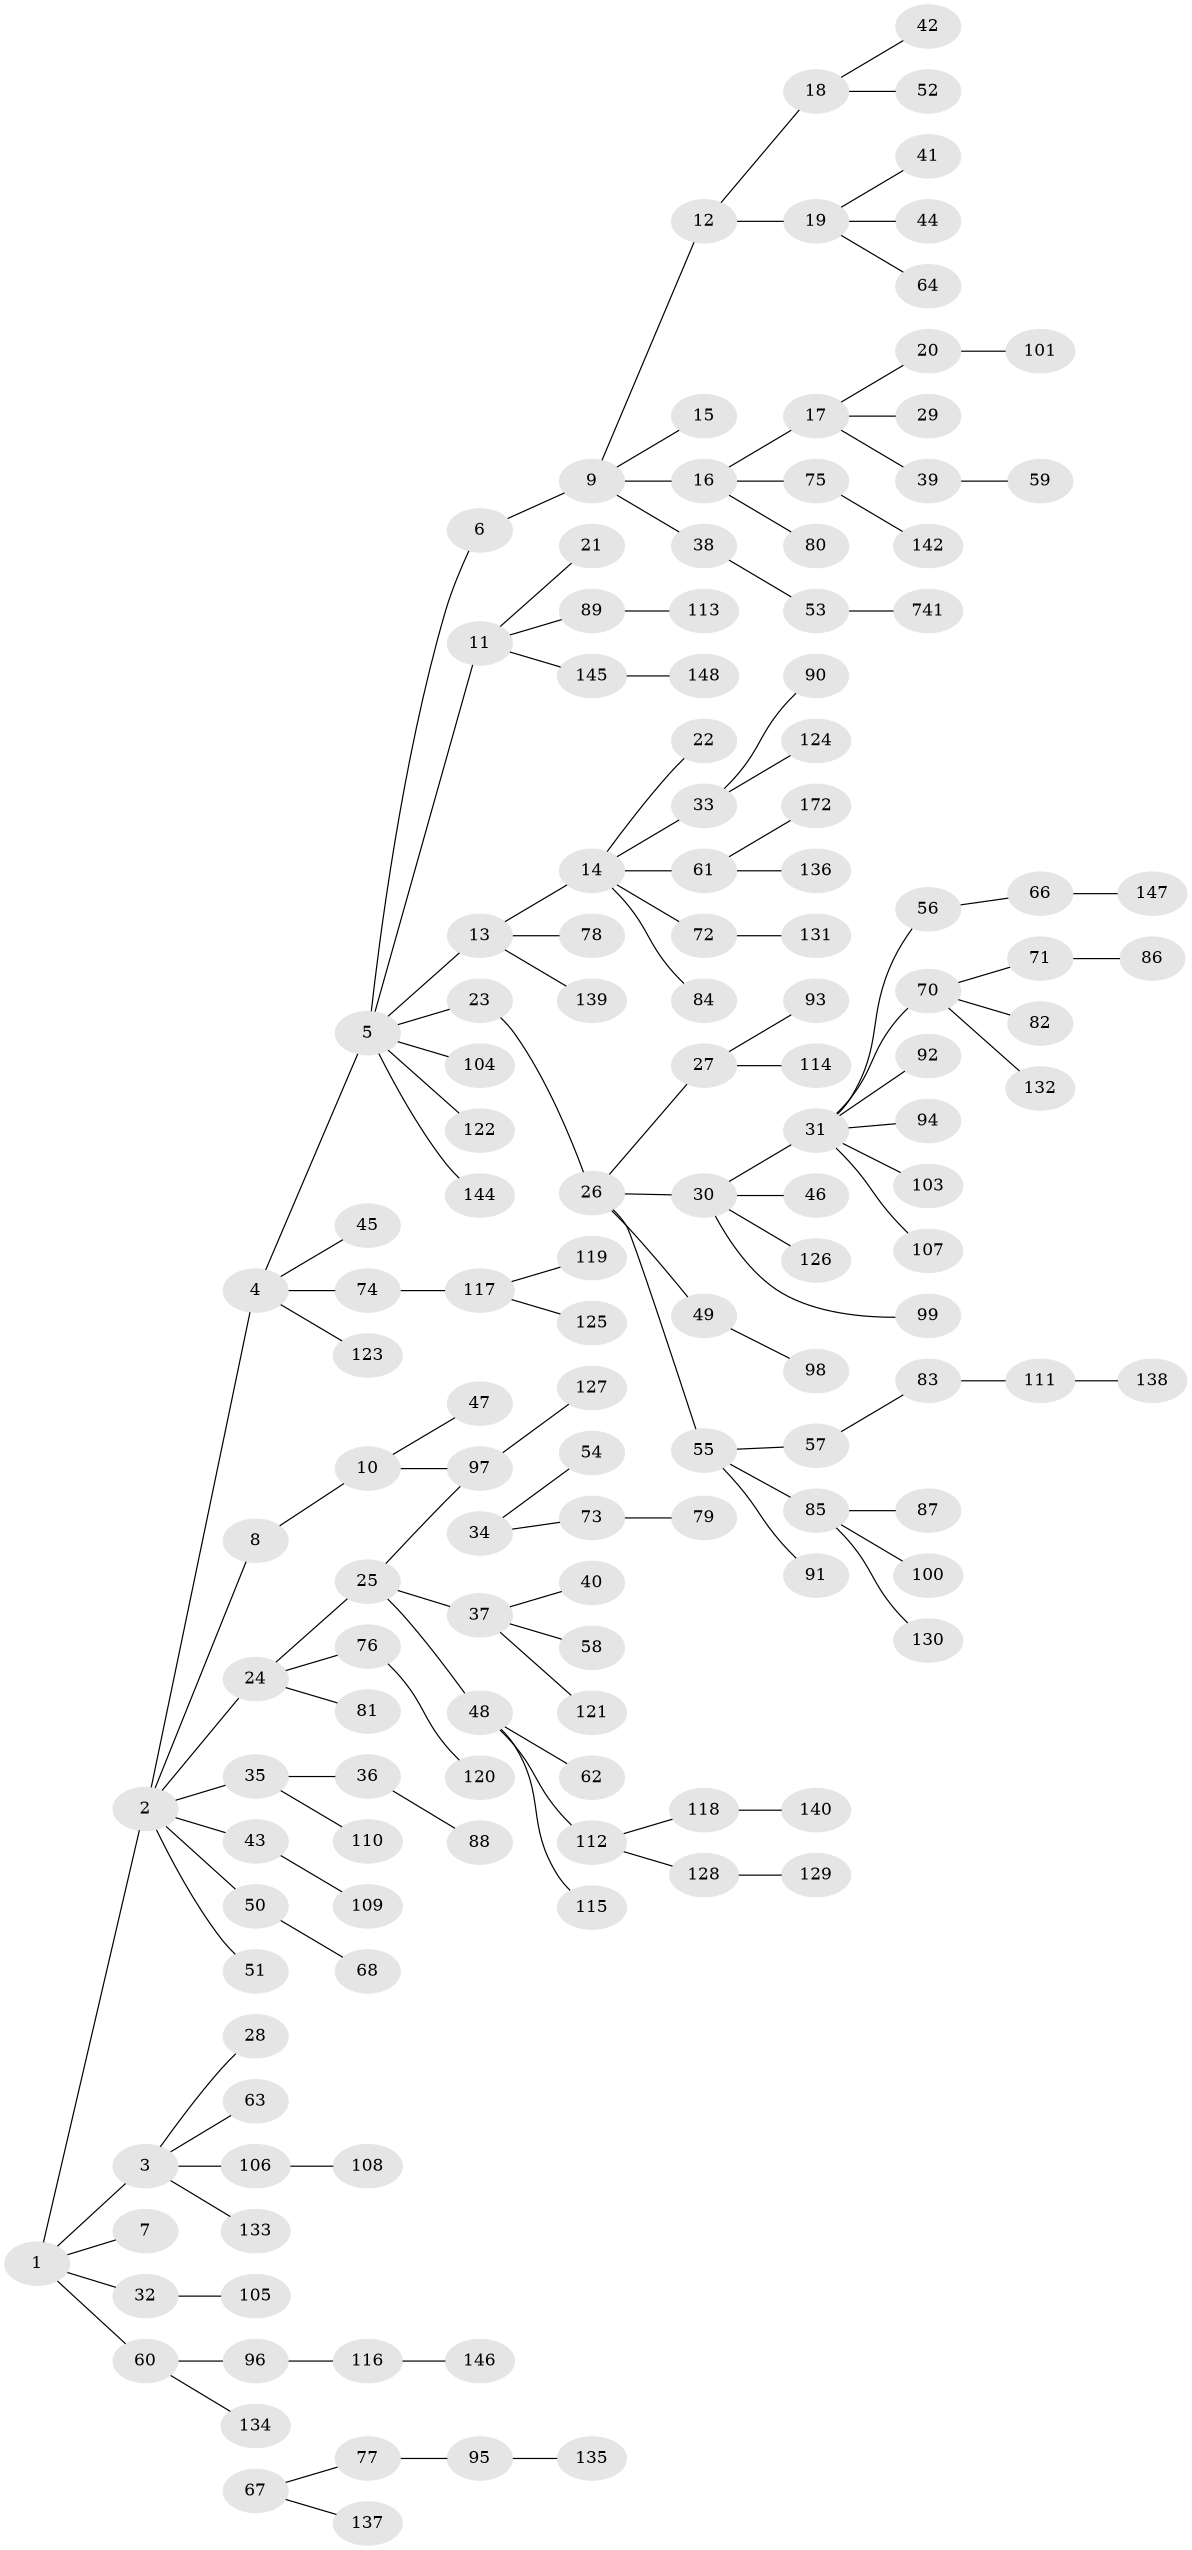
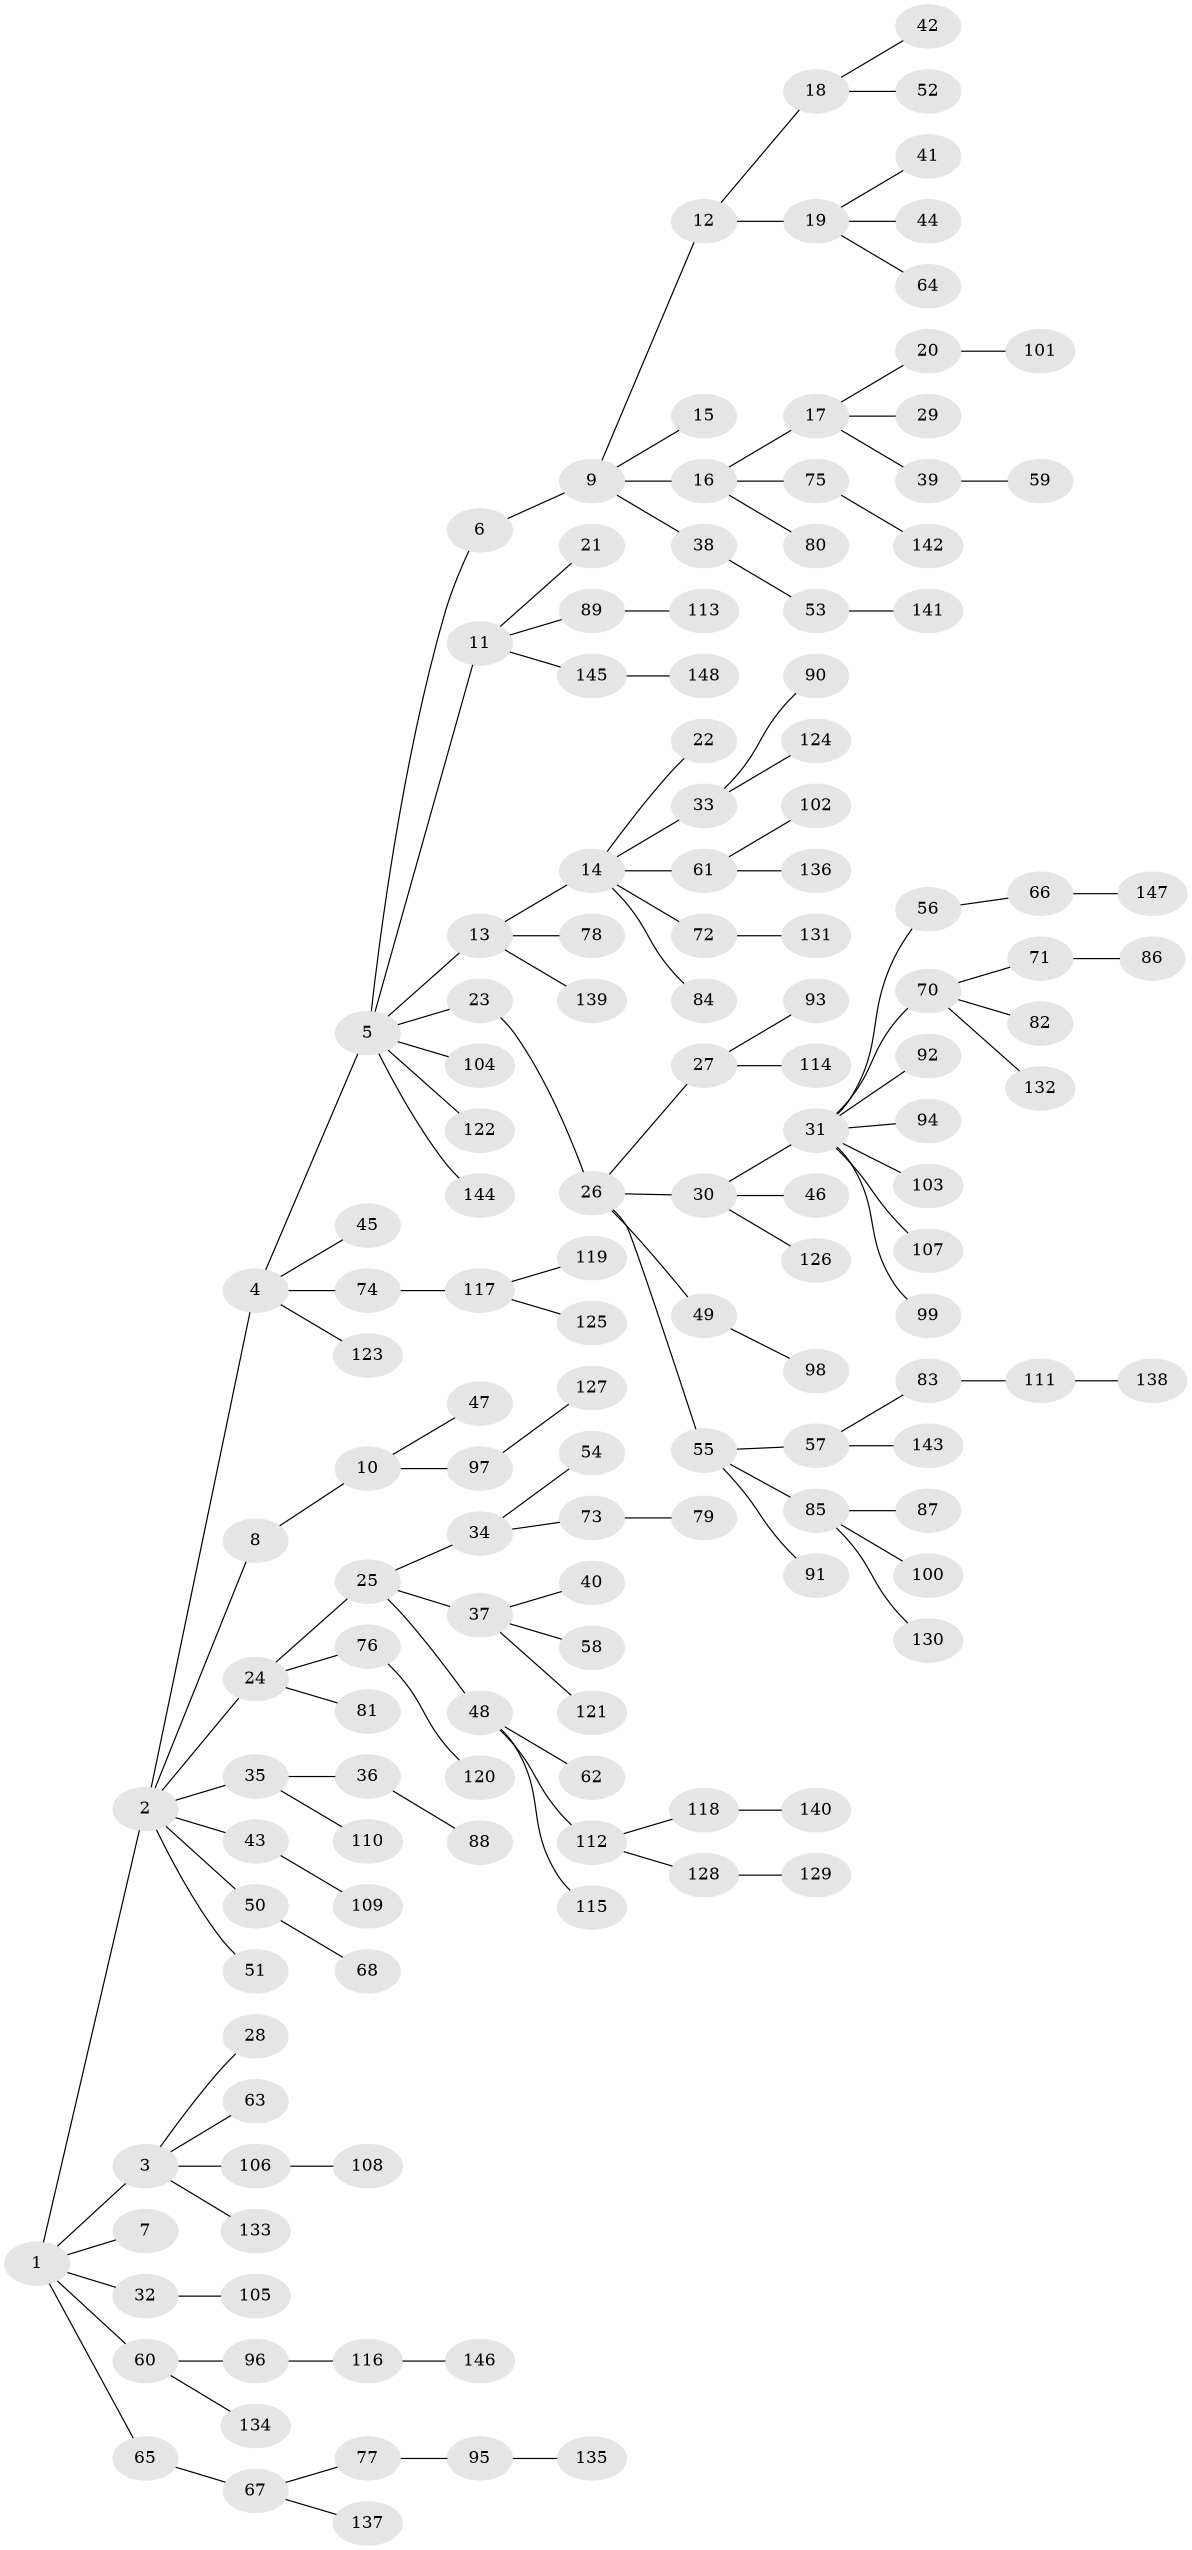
node "741": label "741" -> "141"
node "172": label "172" -> "102"
edge "30" -- "99": now "31" -- "99"
node "143": added
edge "97" -- "25": now "34" -- "25"
node "65": added
